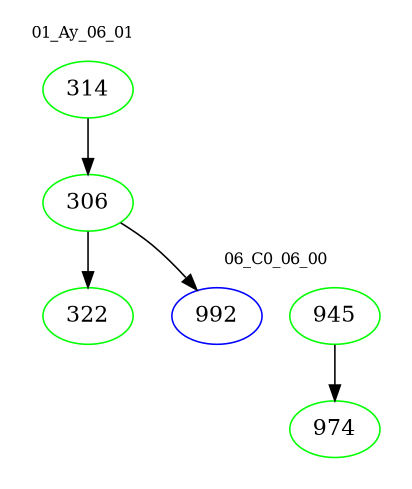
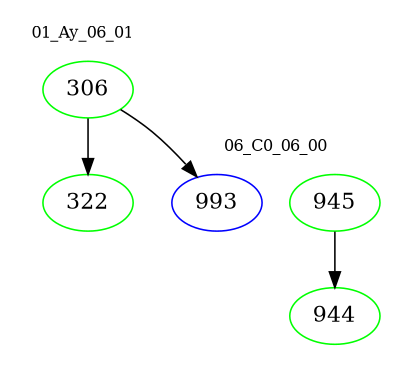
node "314": removed
node "992": label "992" -> "993"
node "974": label "974" -> "944"
